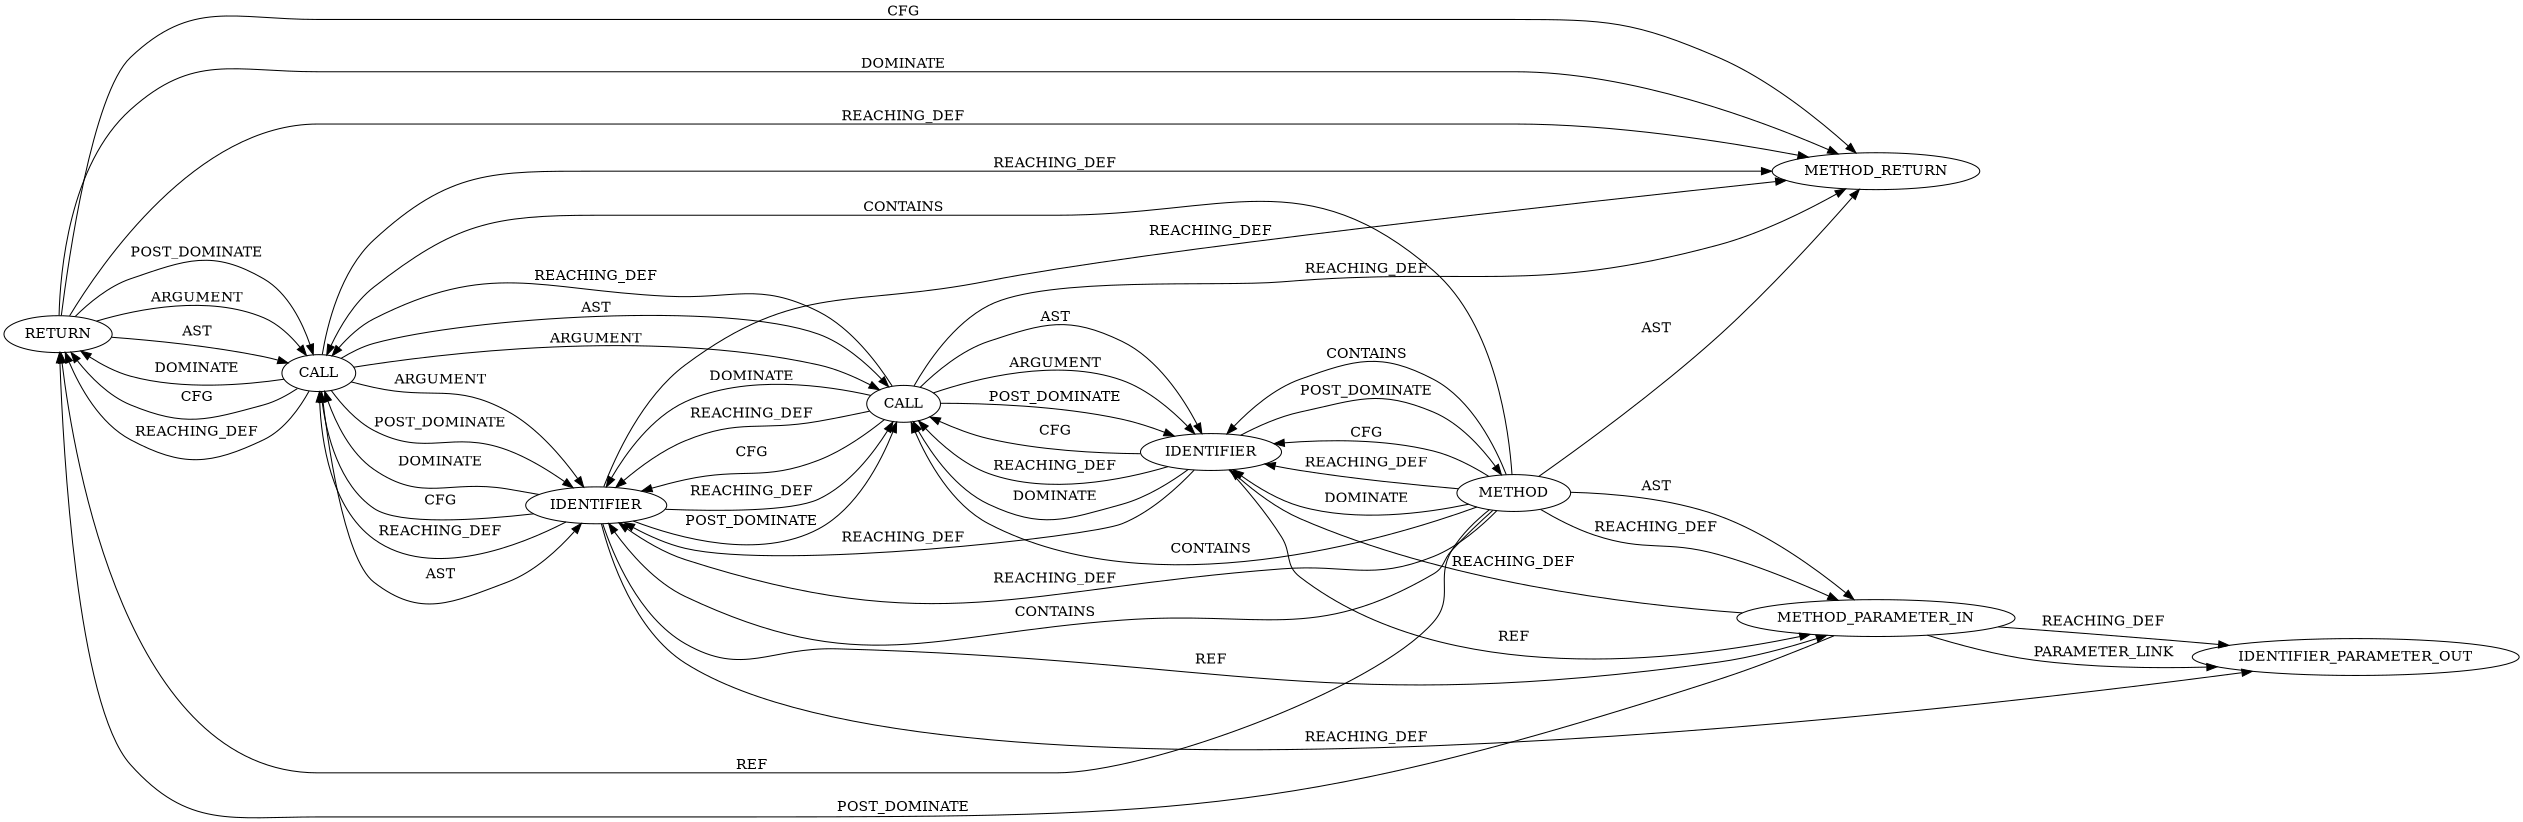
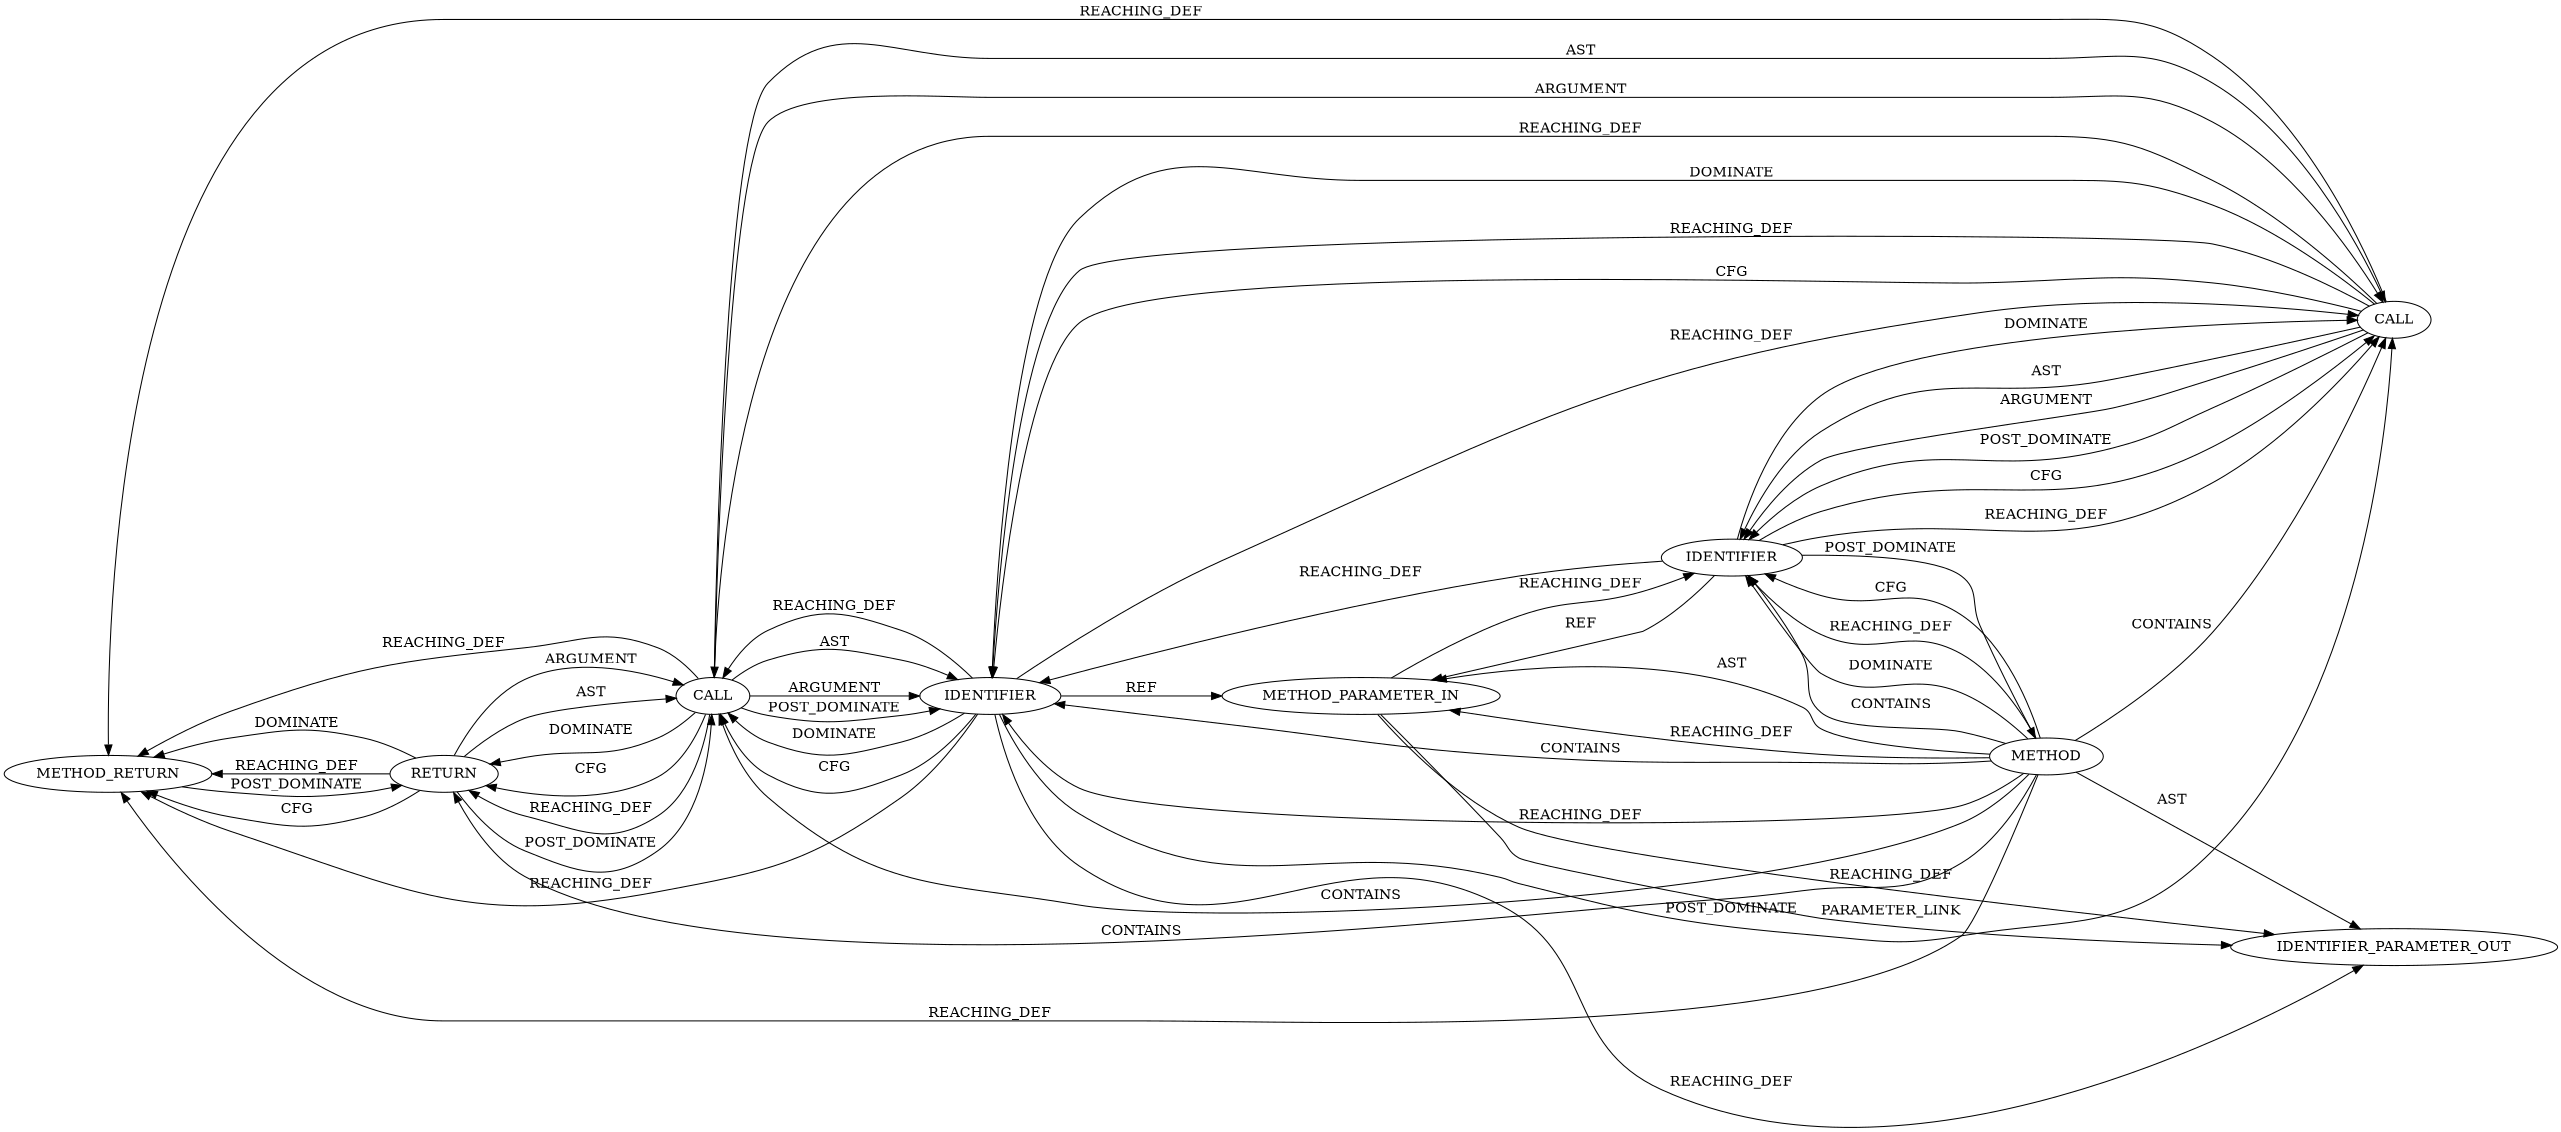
edge "METHOD" -> "METHOD_RETURN": label "AST" -> "REACHING_DEF"
edge "METHOD" -> "RETURN": label "REF" -> "CONTAINS"
edge "METHOD_PARAMETER_IN" -> "RETURN": now "METHOD_RETURN" -> "RETURN"
edge "METHOD" -> "IDENTIFIER_PARAMETER_OUT": added, label "AST"
